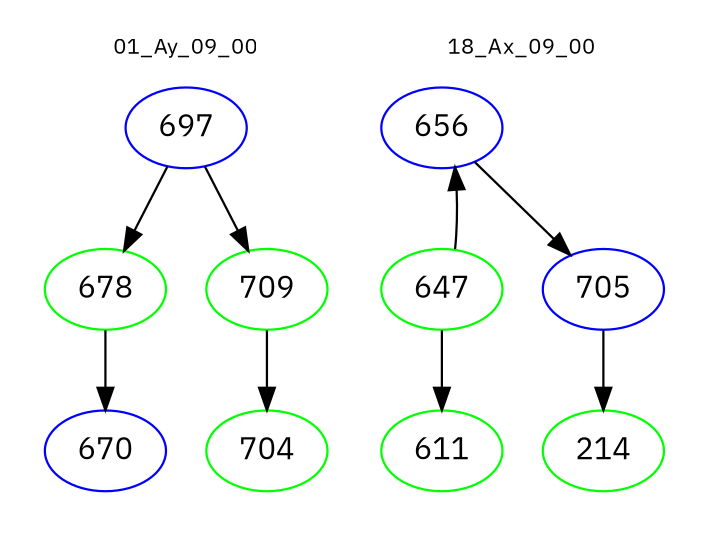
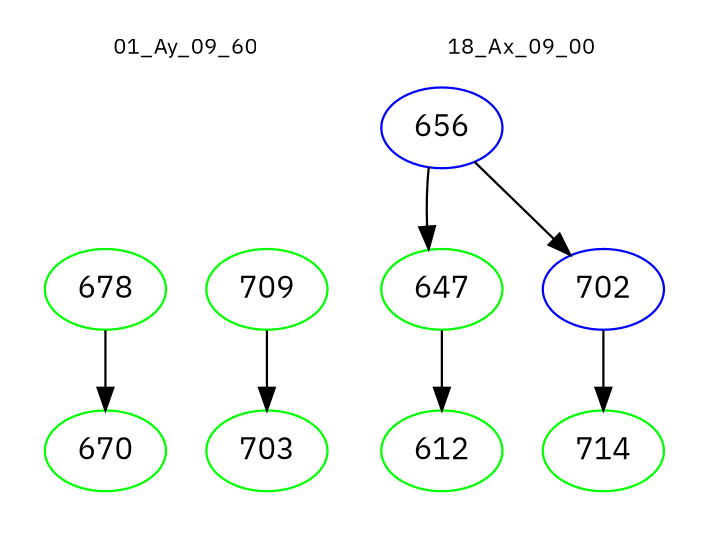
cluster "01_Ay_09_00": label "01_Ay_09_00" -> "01_Ay_09_60"
node "697": removed
edge "647" -> "656": reversed
node "705": label "705" -> "702"
node "670": color blue -> green
node "704": label "704" -> "703"
node "611": label "611" -> "612"
node "214": label "214" -> "714"
